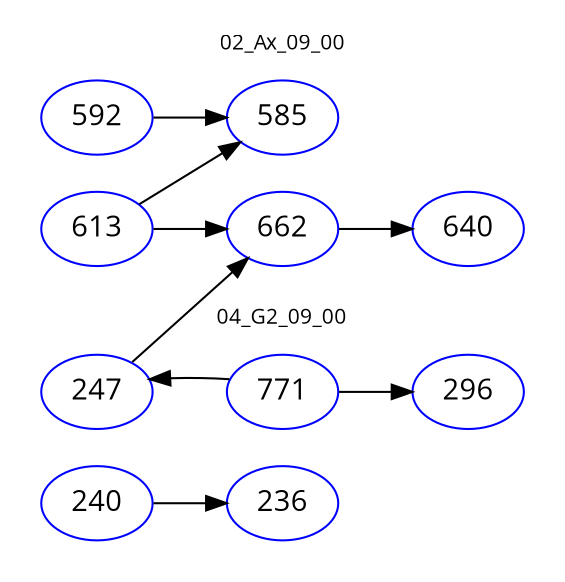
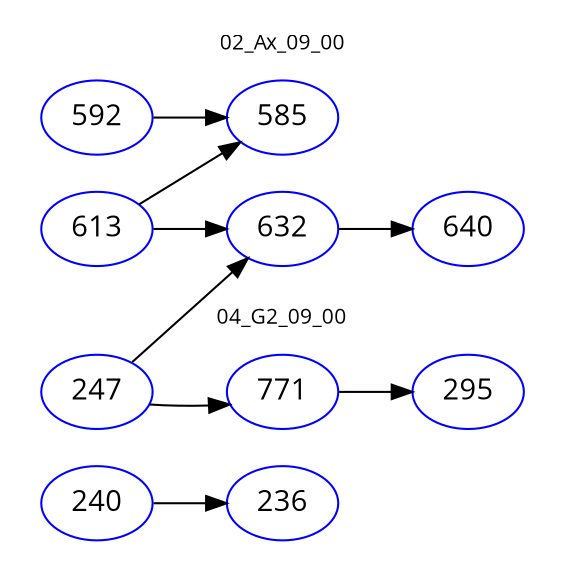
node "662": label "662" -> "632"
edge "771" -> "247": reversed
node "296": label "296" -> "295"
